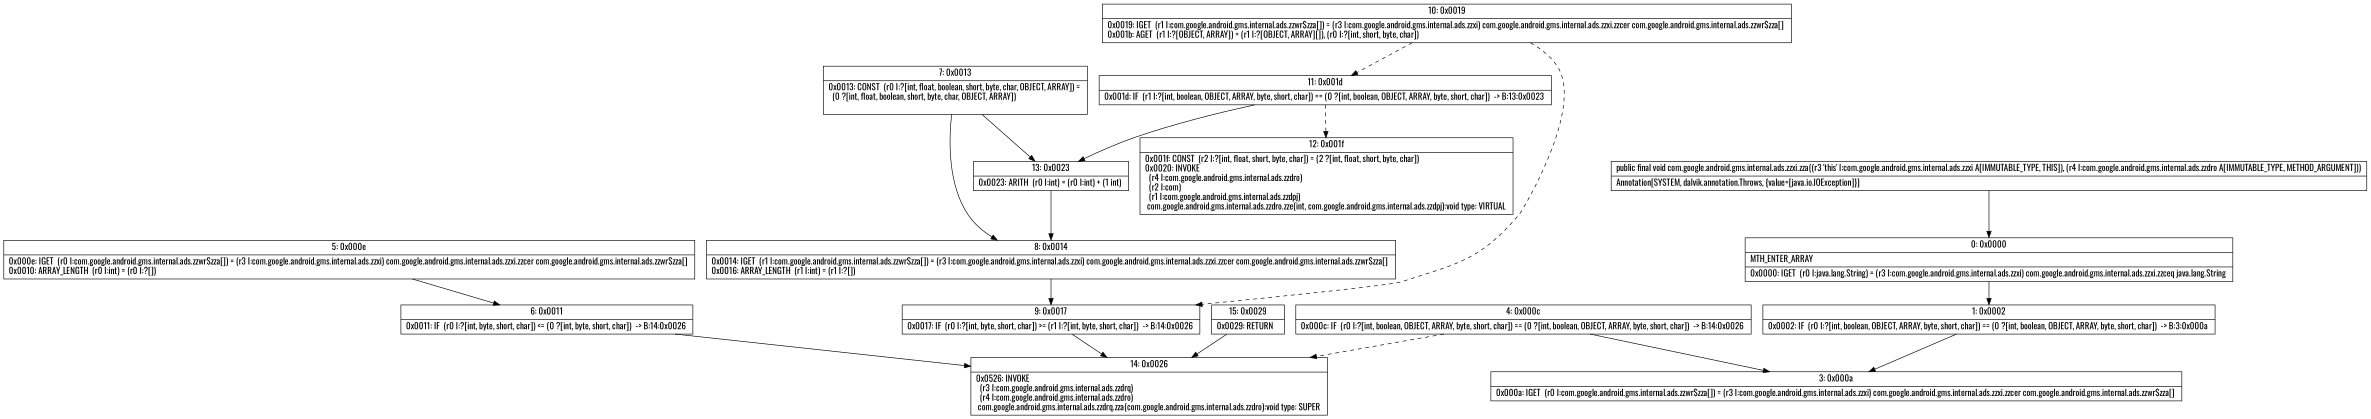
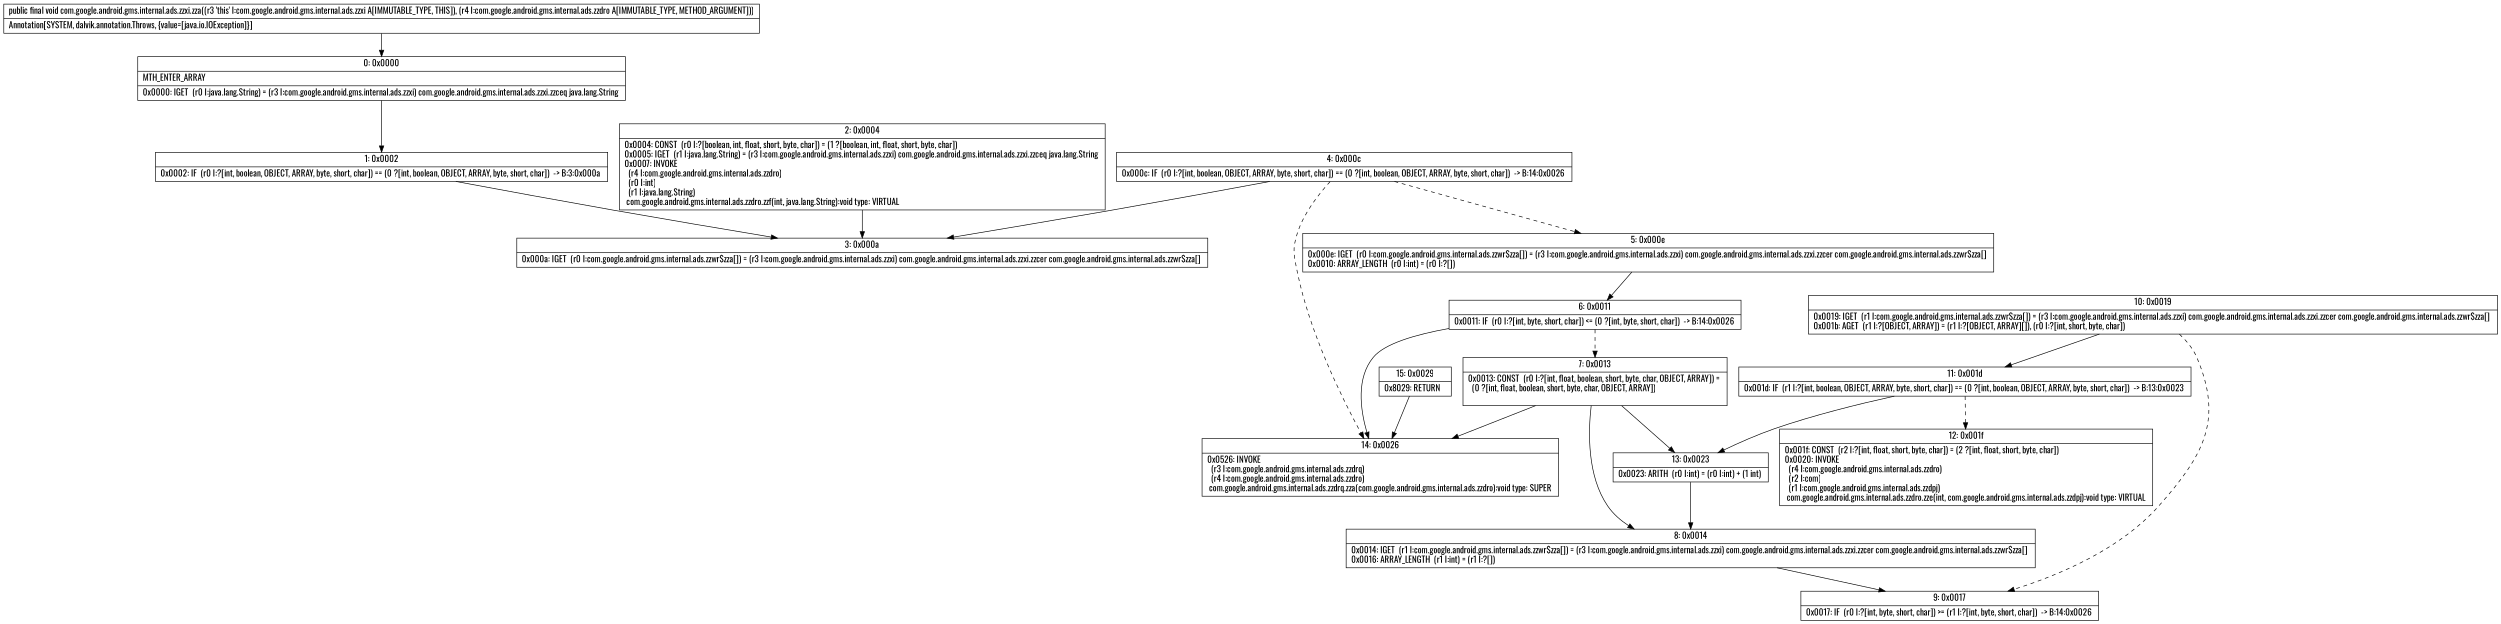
edge "10: 0x0019" -> "11: 0x001d": style dashed -> solid
node "2: 0x0004": added
edge "4: 0x000c" -> "5: 0x000e": added
node "15: 0x0029": text "0x0029: RETURN" -> "0x8029: RETURN"
edge "6: 0x0011" -> "7: 0x0013": added
edge "9: 0x0017" -> "14: 0x0026": now "7: 0x0013" -> "14: 0x0026"
